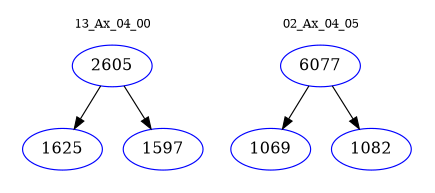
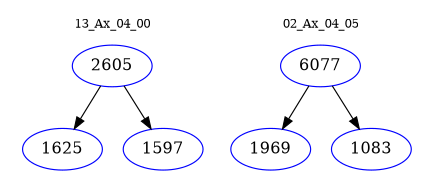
node "1069": label "1069" -> "1969"
node "1082": label "1082" -> "1083"
